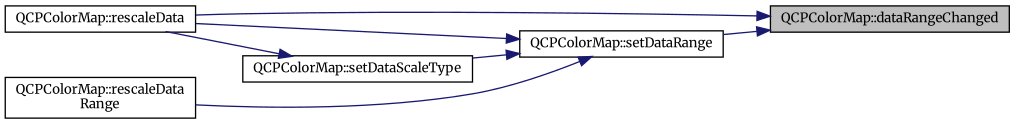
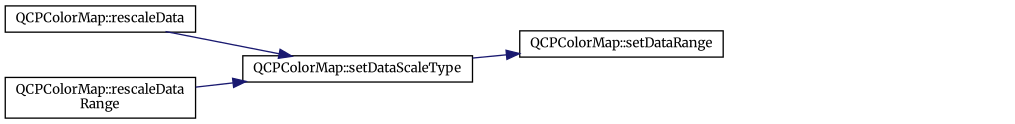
node "QCPColorMap::dataRangeChanged": removed
edge "QCPColorMap::rescaleData" -> "QCPColorMap::setDataRange": removed
edge "QCPColorMap::rescaleData Range" -> "QCPColorMap::setDataRange": now "QCPColorMap::rescaleData Range" -> "QCPColorMap::setDataScaleType"
